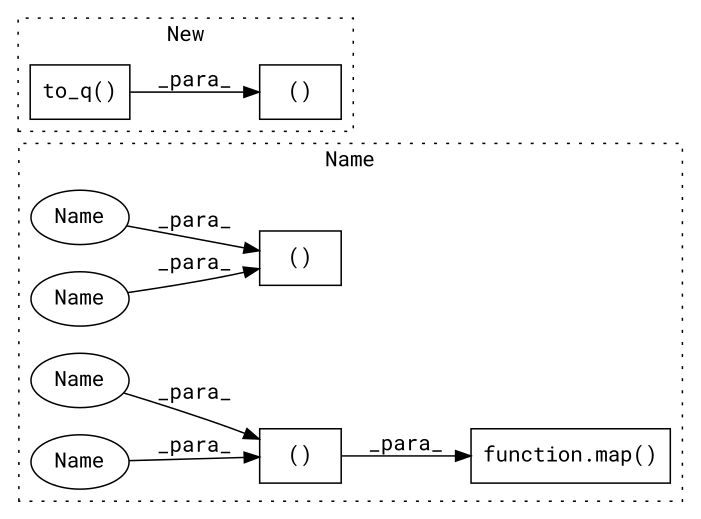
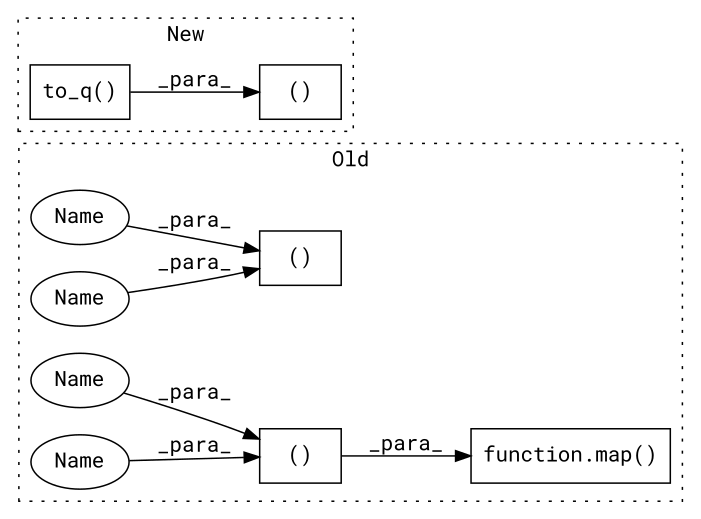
cluster "Name": label "Name" -> "Old"
